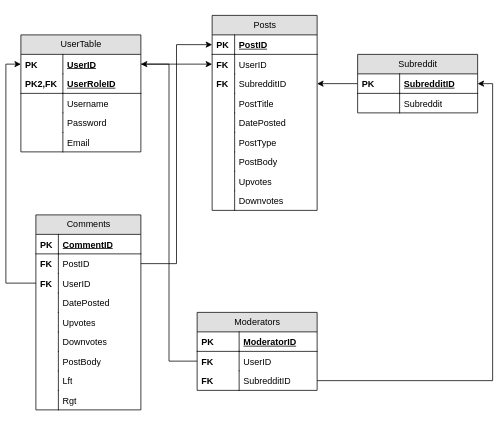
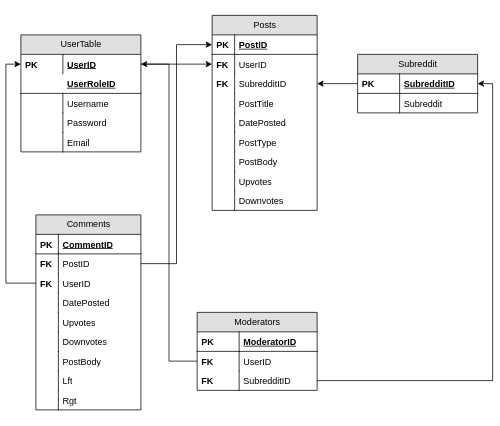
node "PK2,FK": removed
